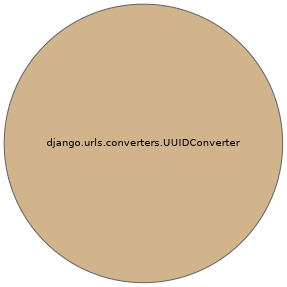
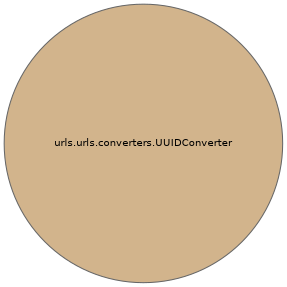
node "django.urls.converters.UUIDConverter": label "django.urls.converters.UUIDConverter" -> "urls.urls.converters.UUIDConverter"
